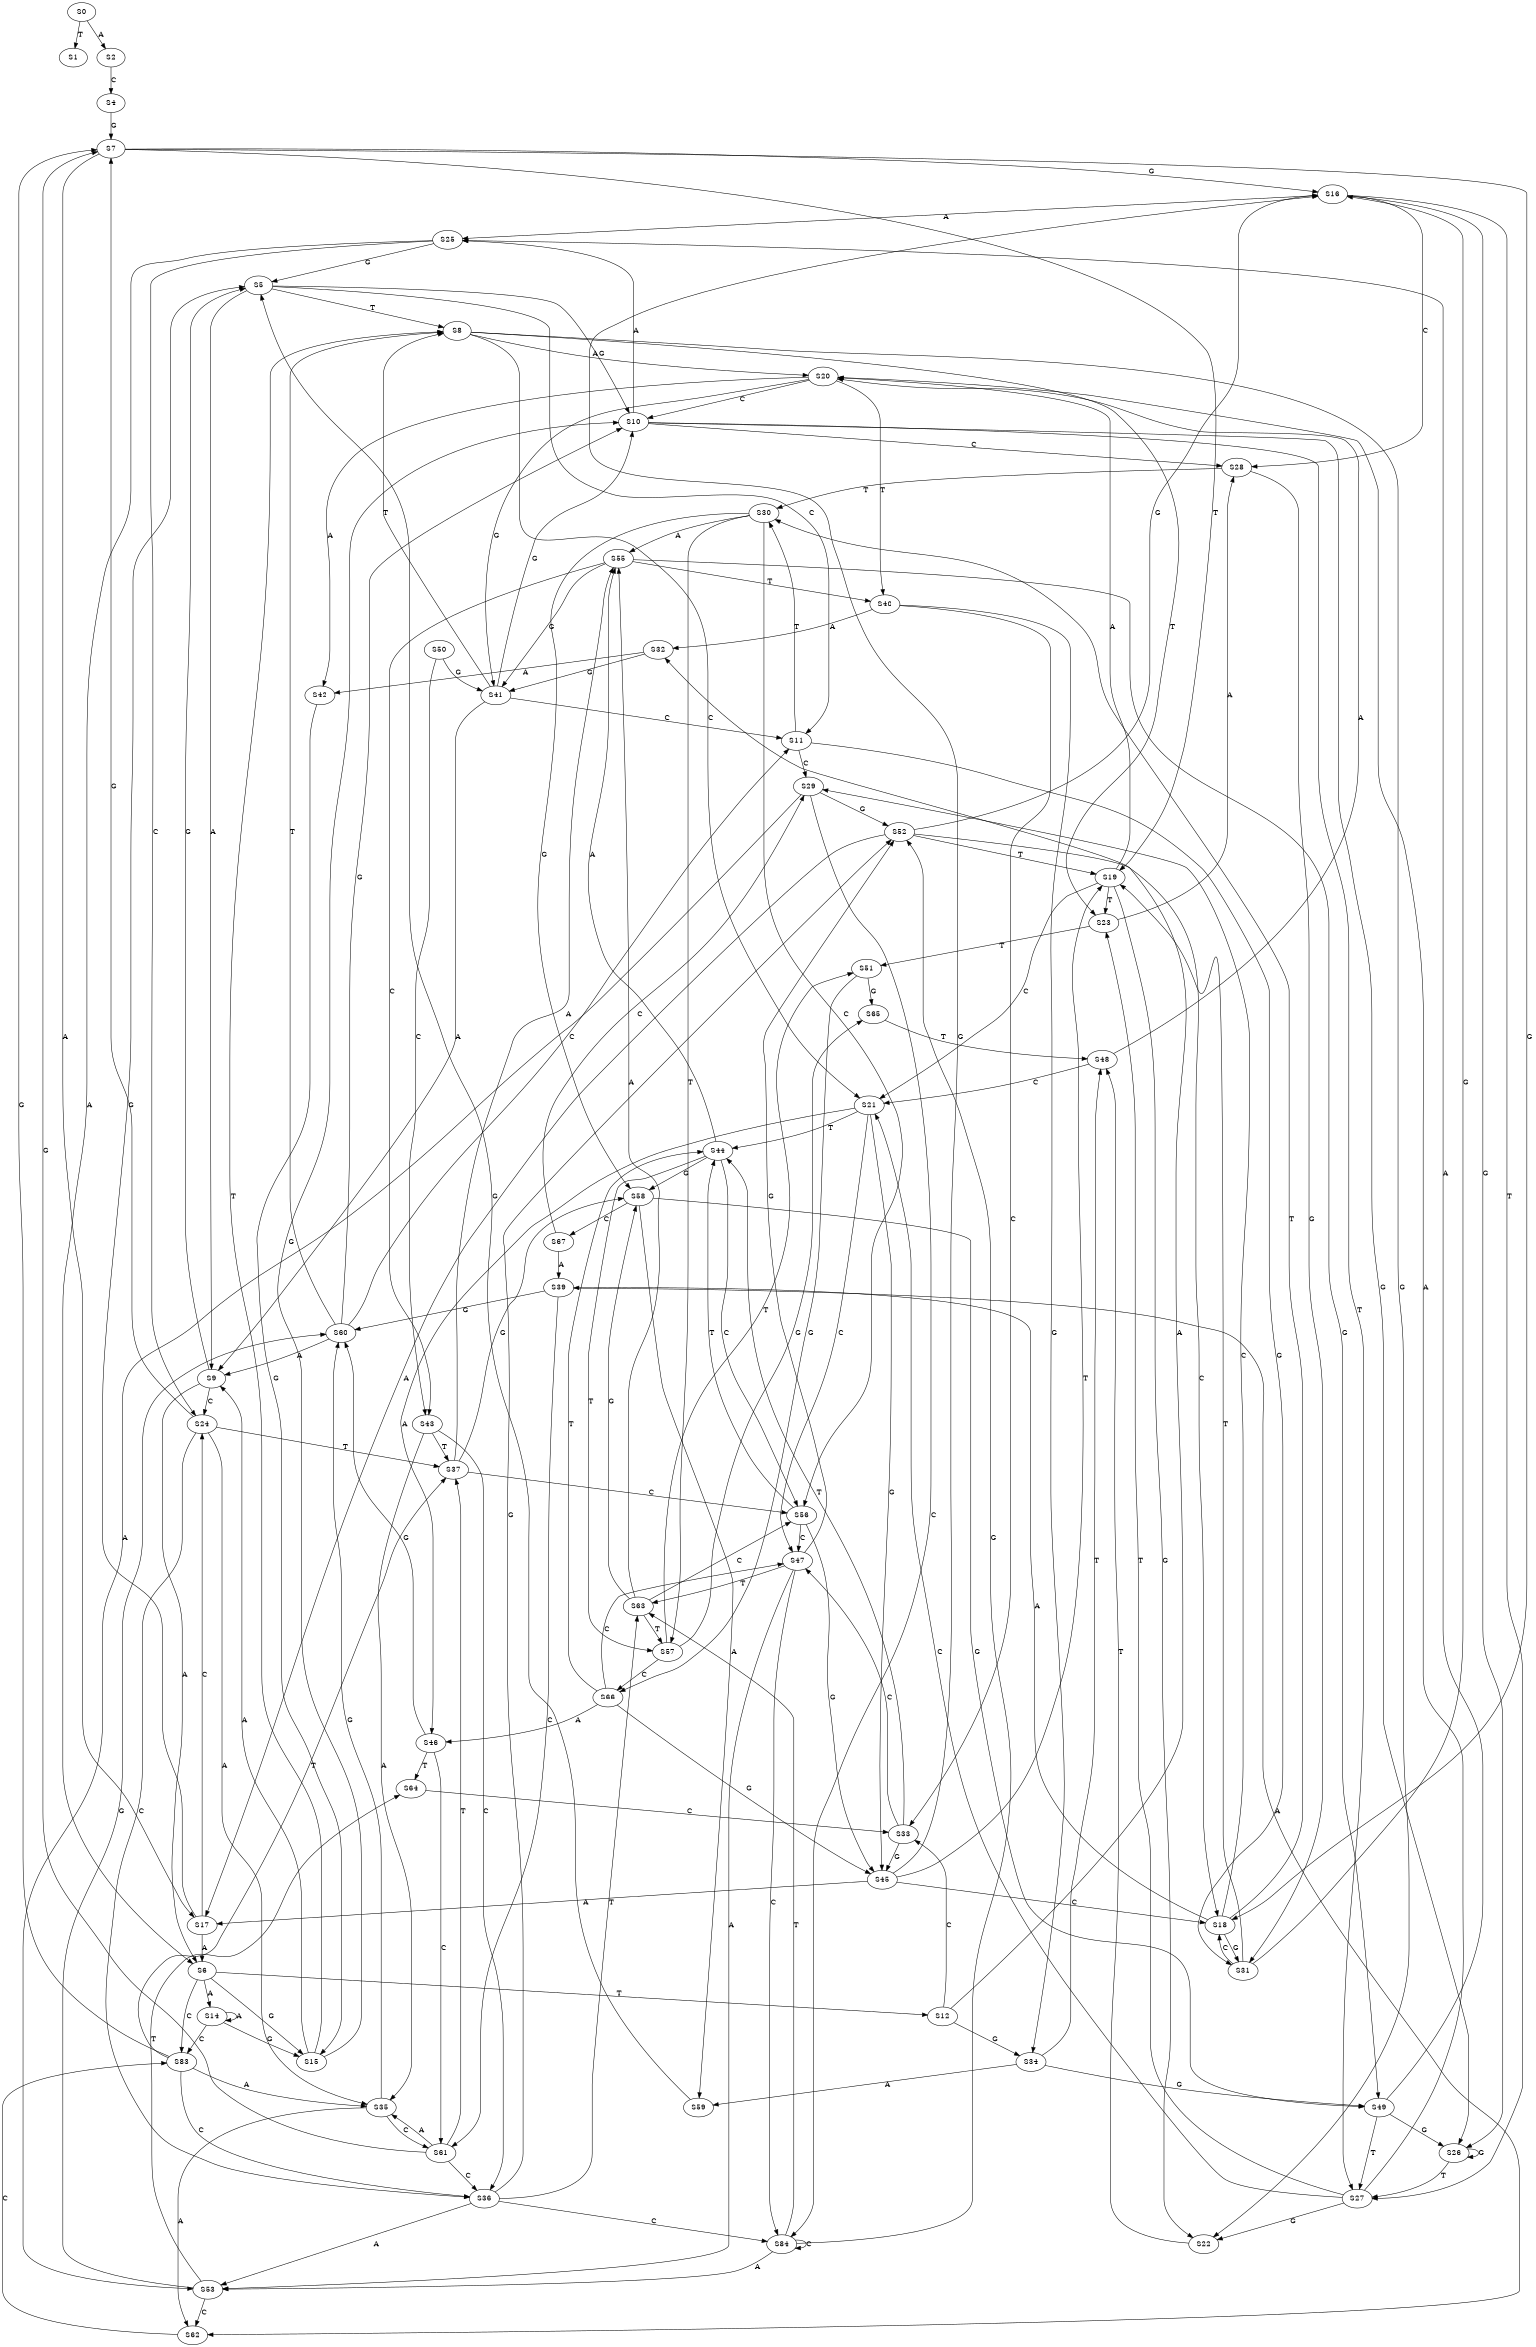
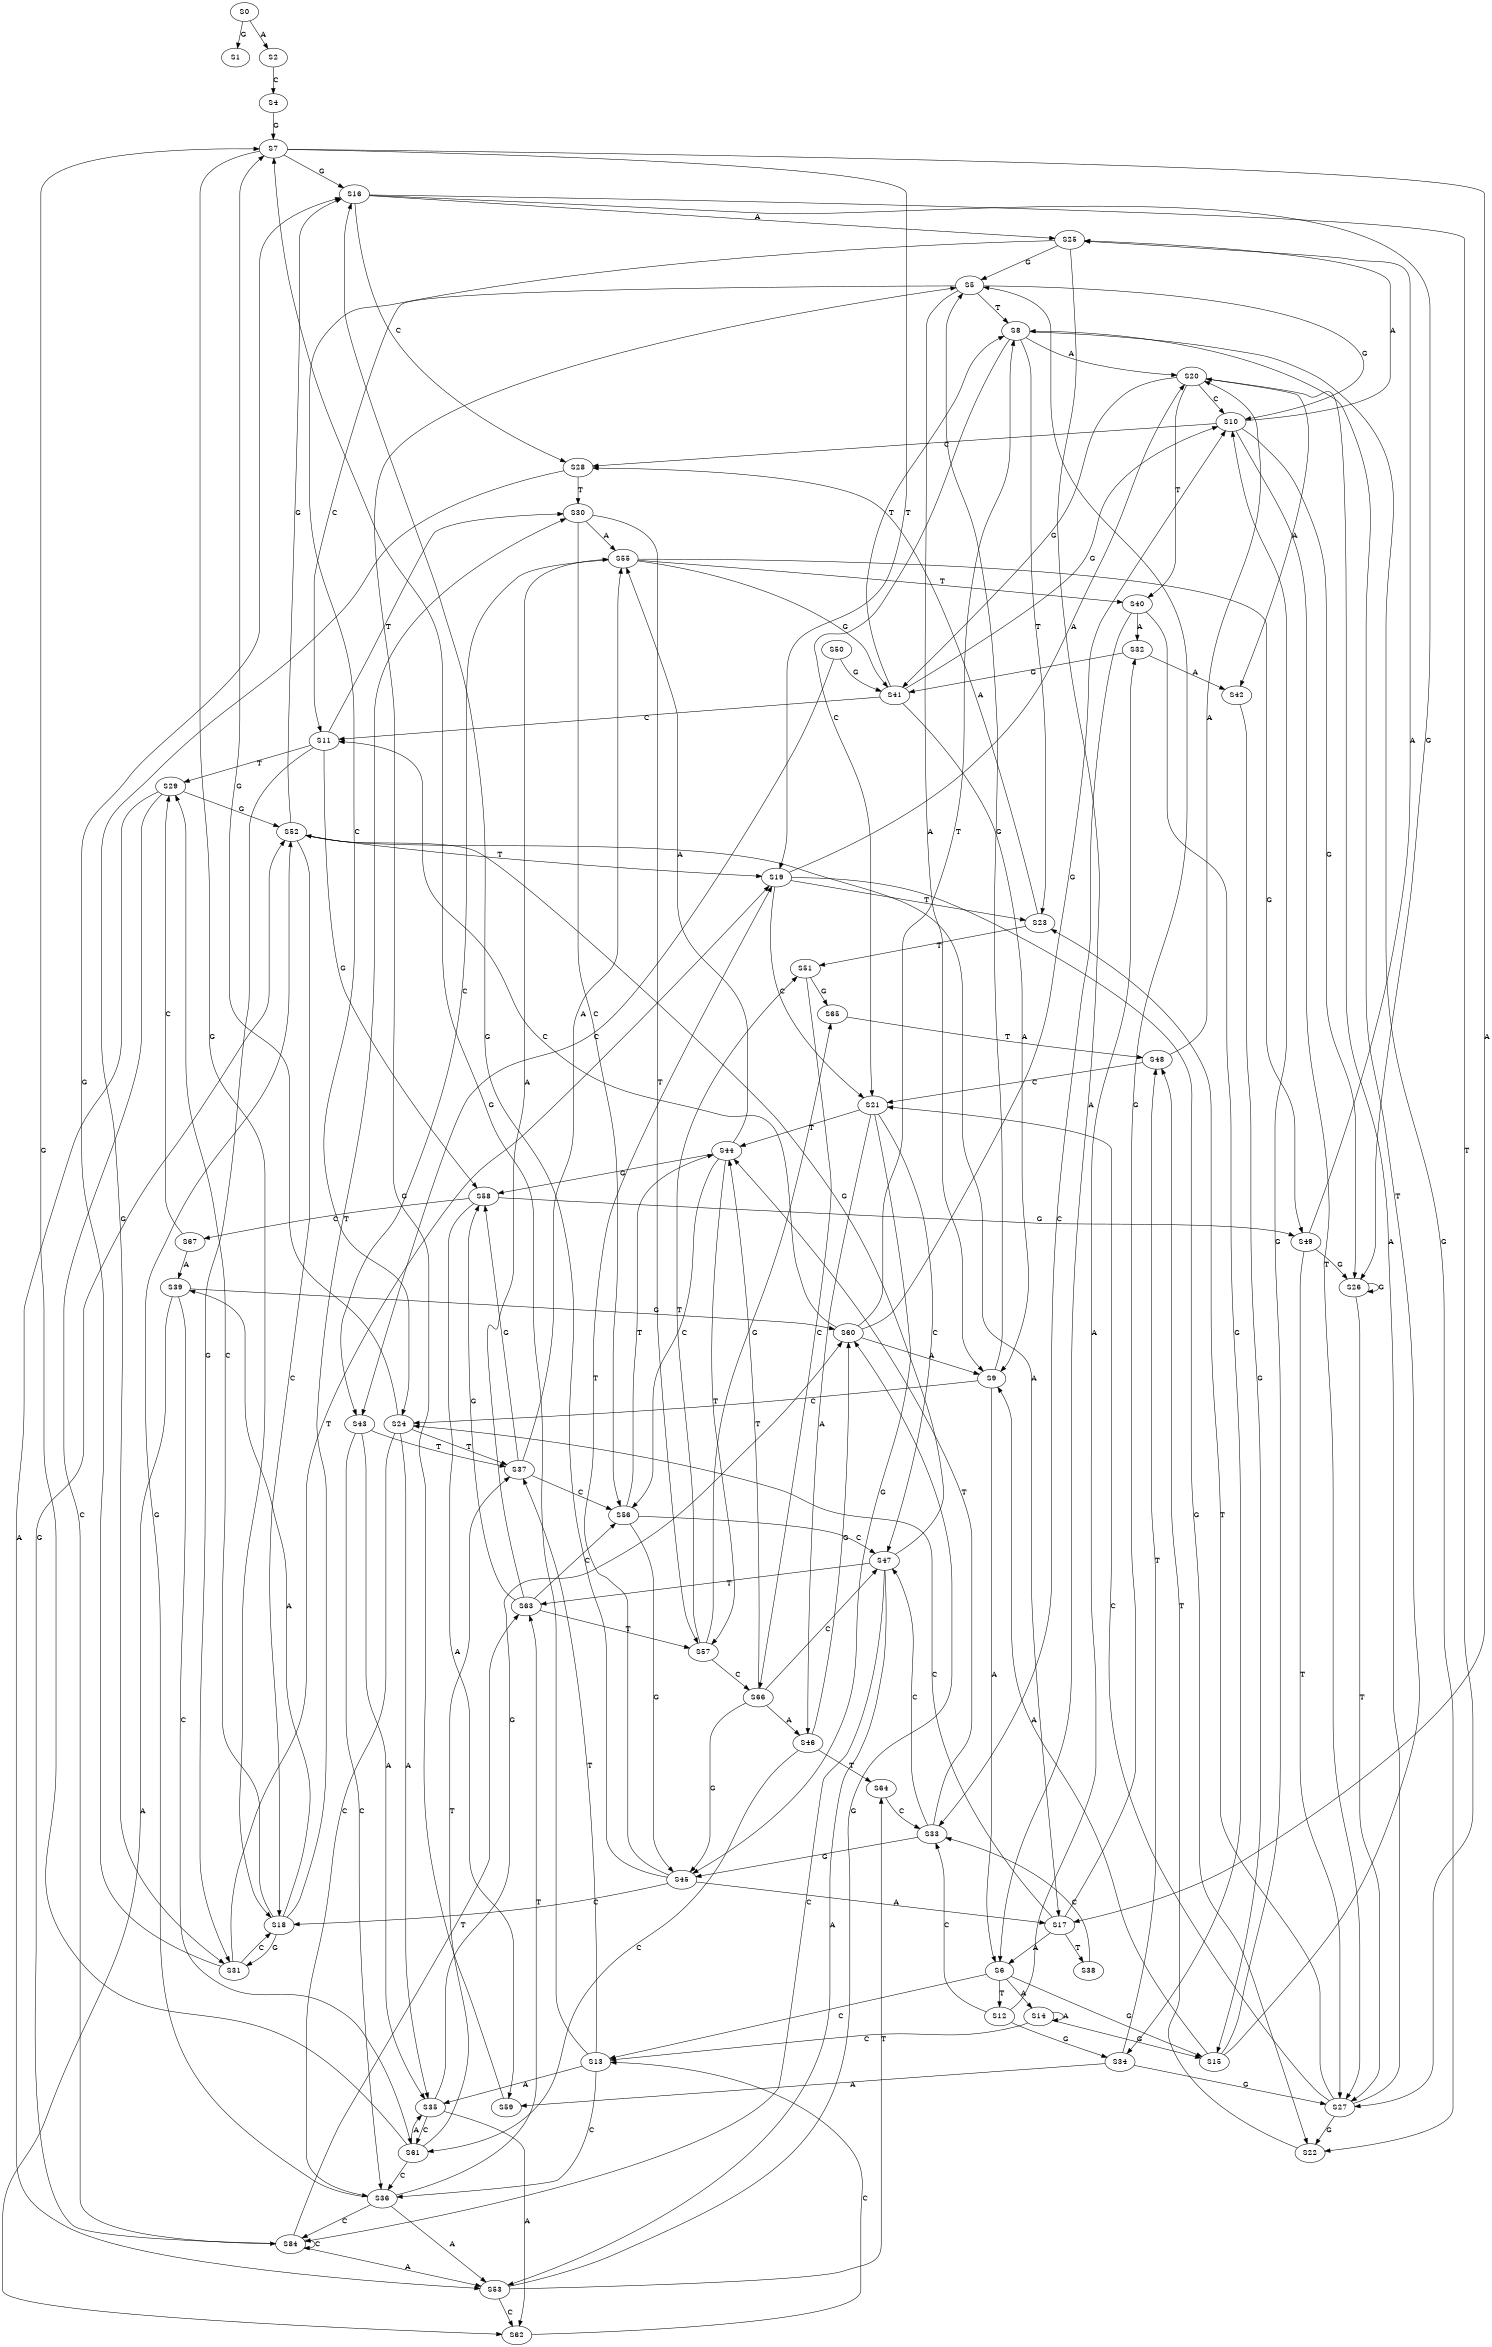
edge "S0" -> "S1": label "T" -> "G"
edge "S11" -> "S29": label "C" -> "T"
edge "S30" -> "S58": now "S11" -> "S58"
edge "S51" -> "S66": label "G" -> "C"
node "S38": added
node "S83": label "S83" -> "S13"
edge "S34" -> "S49": now "S34" -> "S27"
